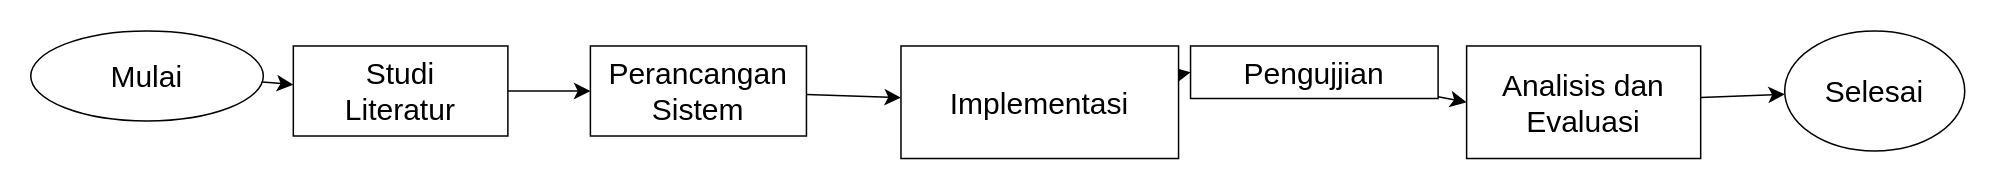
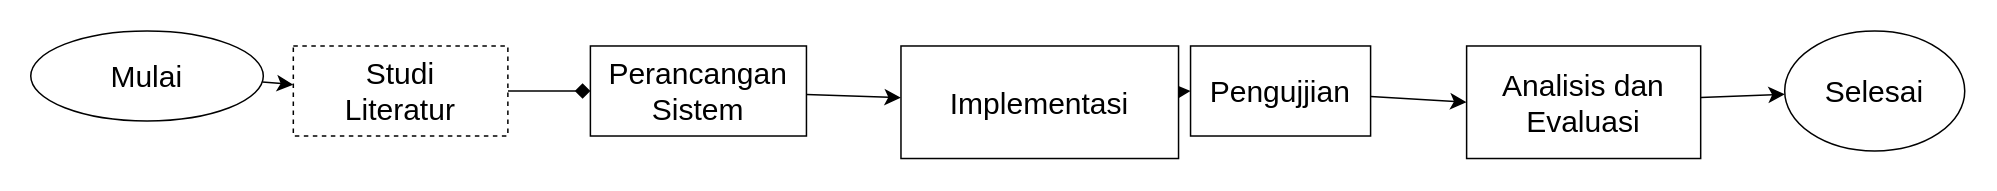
node "Pengujjian": size 248x53 -> 180x90
node "Studi Literatur": style solid -> dashed
edge "Studi Literatur" -> "Perancangan Sistem": arrowhead classic -> diamond
